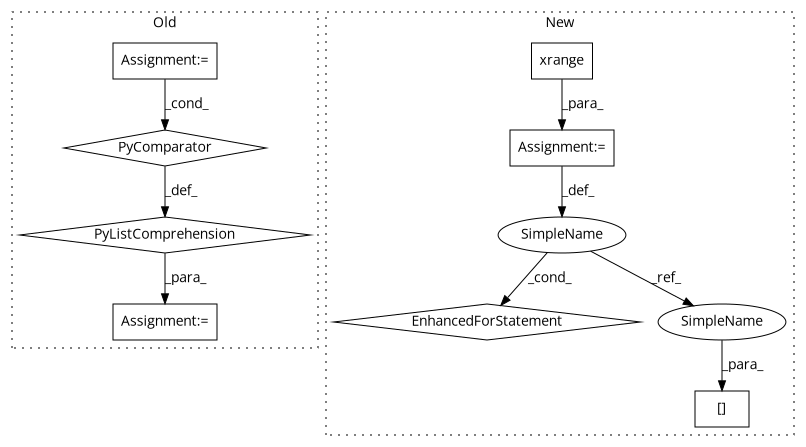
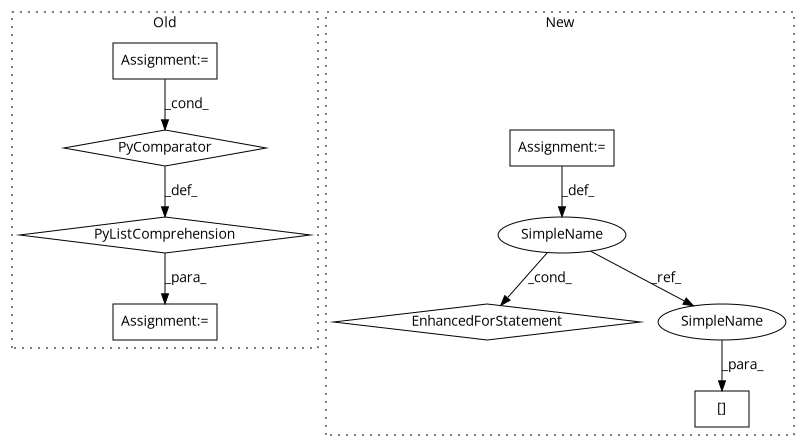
node "xrange": removed
